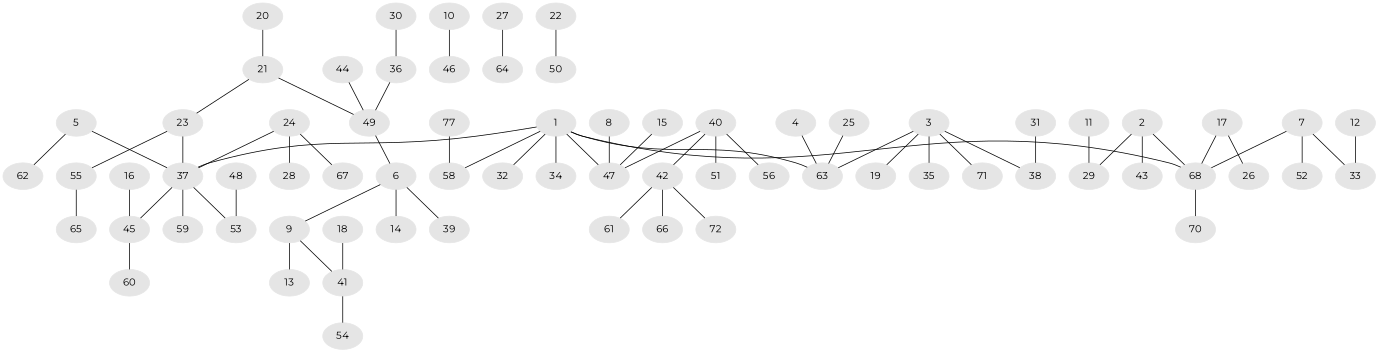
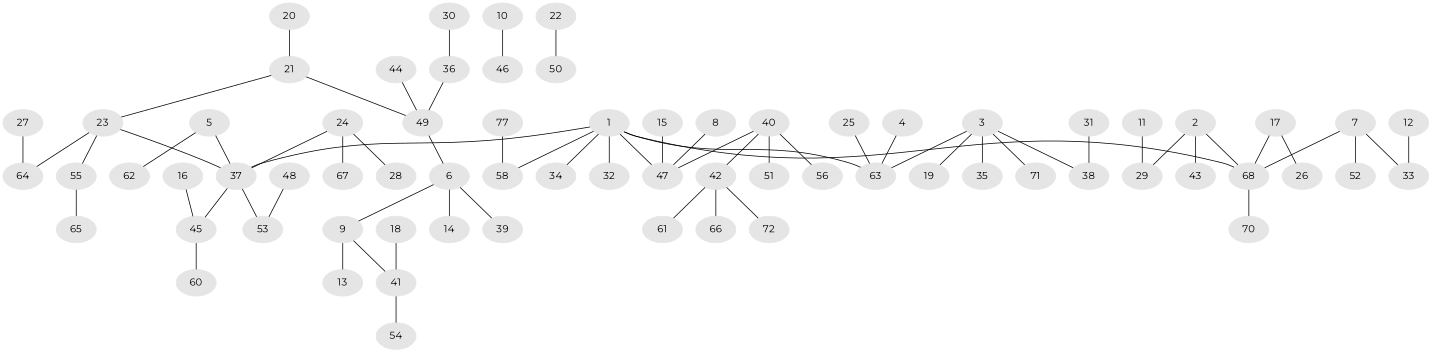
edge "23" -- "64": added
node "59": removed
